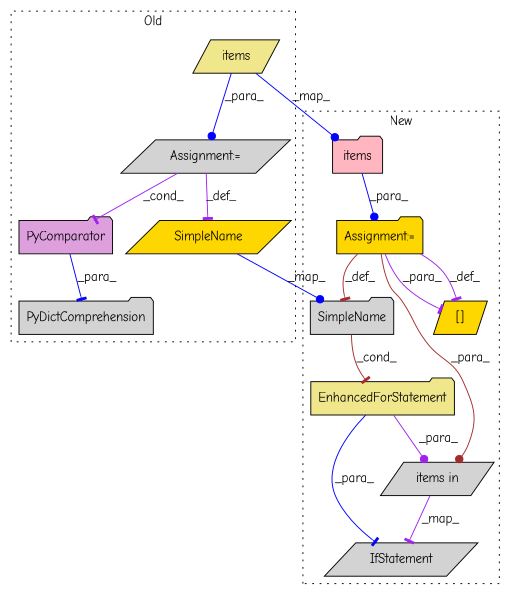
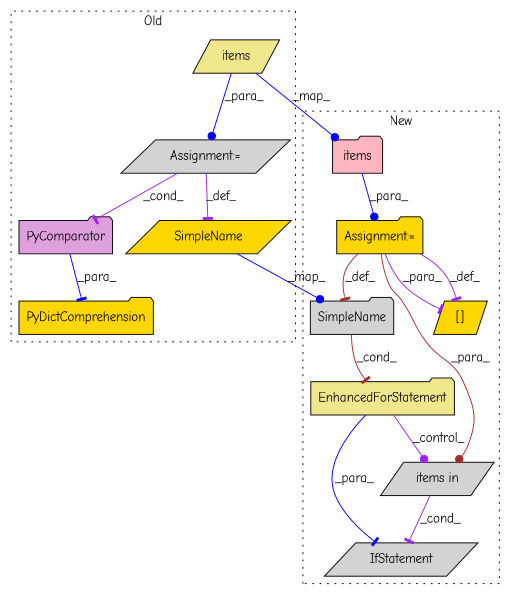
node "PyDictComprehension": fillcolor lightgrey -> gold
edge "EnhancedForStatement" -> "items in": label "_para_" -> "_control_"
edge "items in" -> "IfStatement": label "_map_" -> "_cond_"
